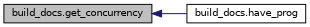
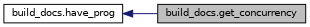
edge "build_docs.have_prog" -> "build_docs.get_concurrency": reversed
